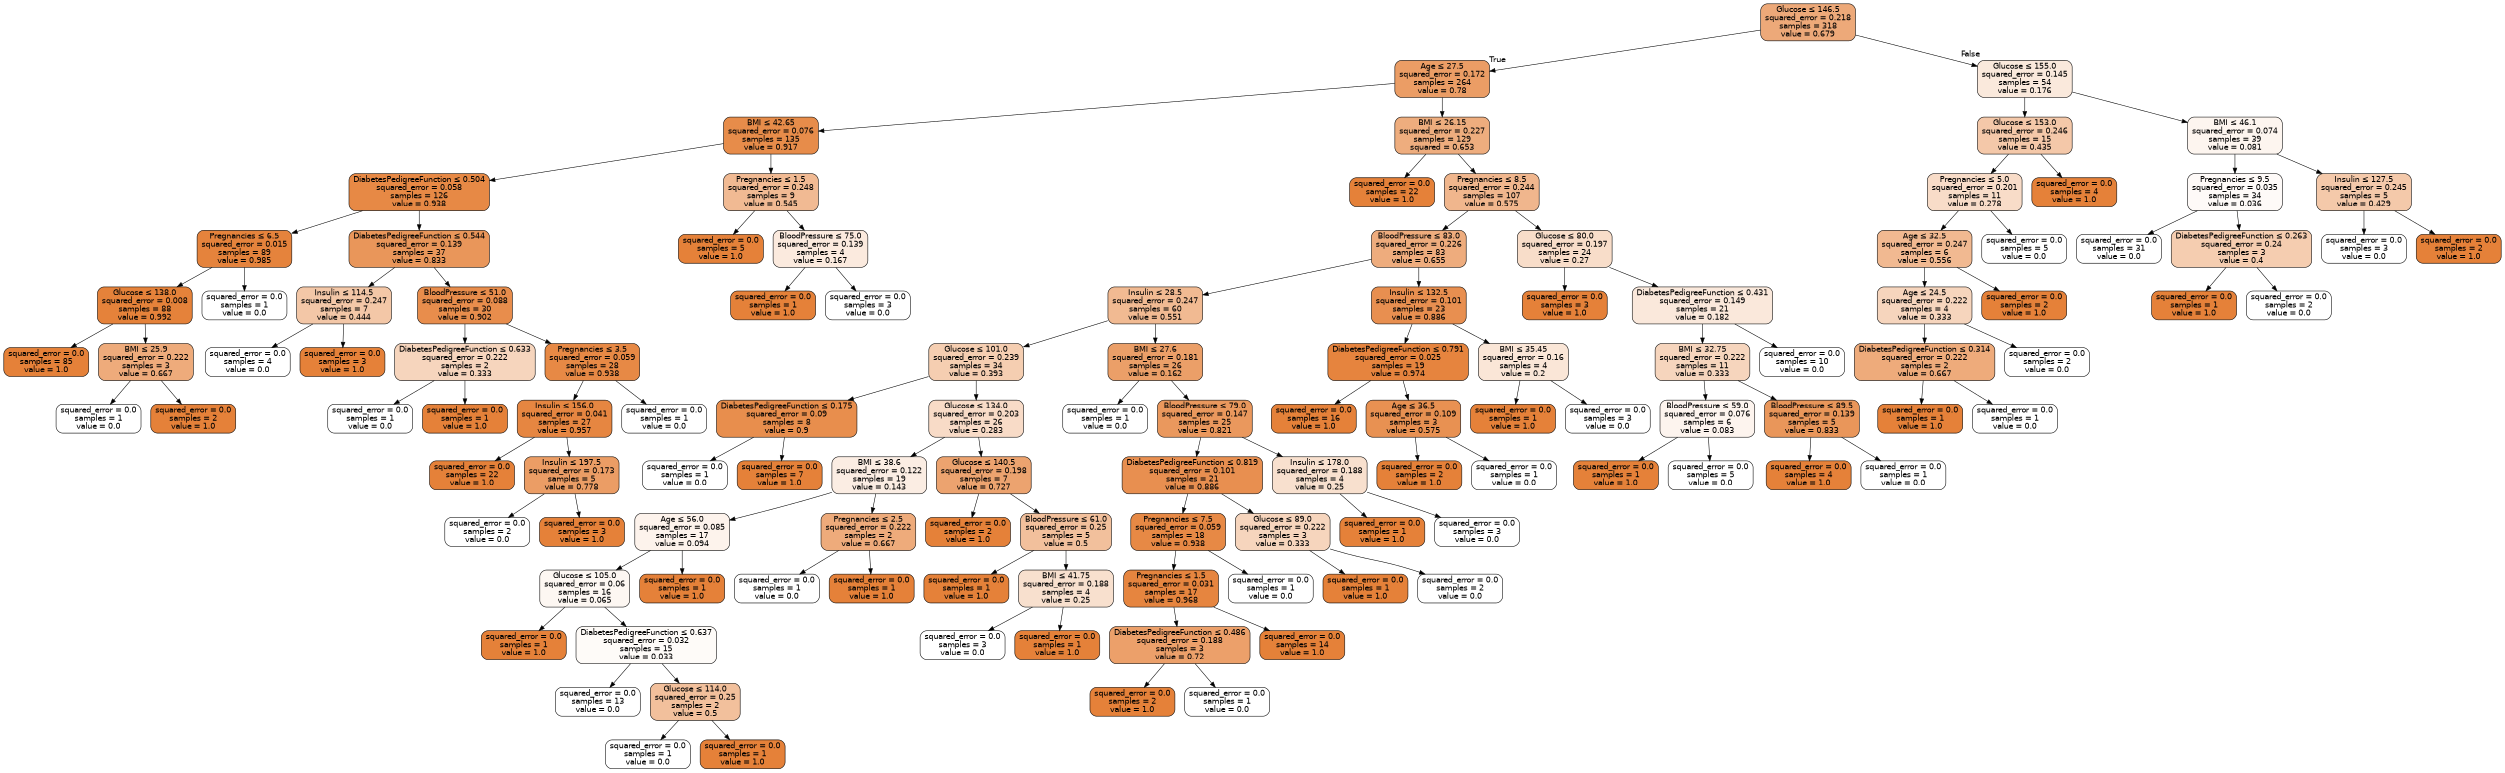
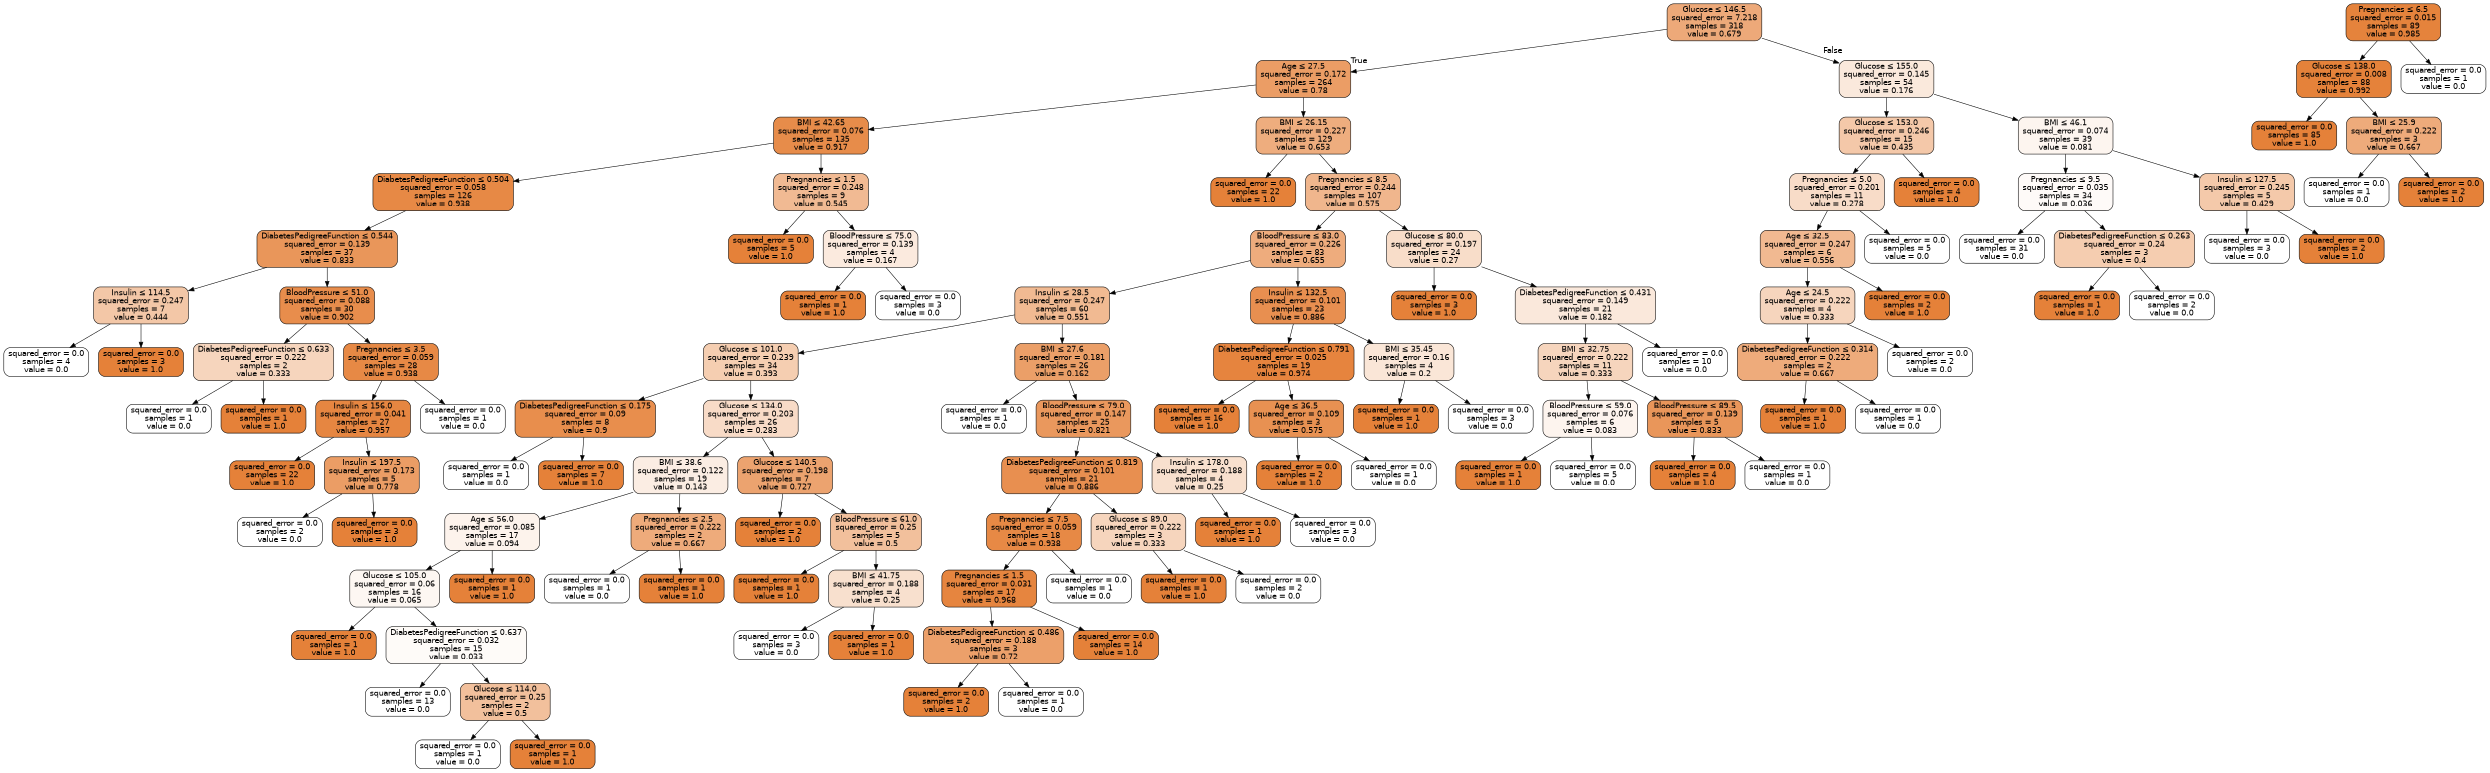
node "Glucose ≤ 146.5": text "squared_error = 0.218" -> "squared_error = 7.218"
node "BMI ≤ 26.15": text "squared = 0.653" -> "value = 0.653"
edge "DiabetesPedigreeFunction ≤ 0.504" -> "Pregnancies ≤ 6.5": removed
